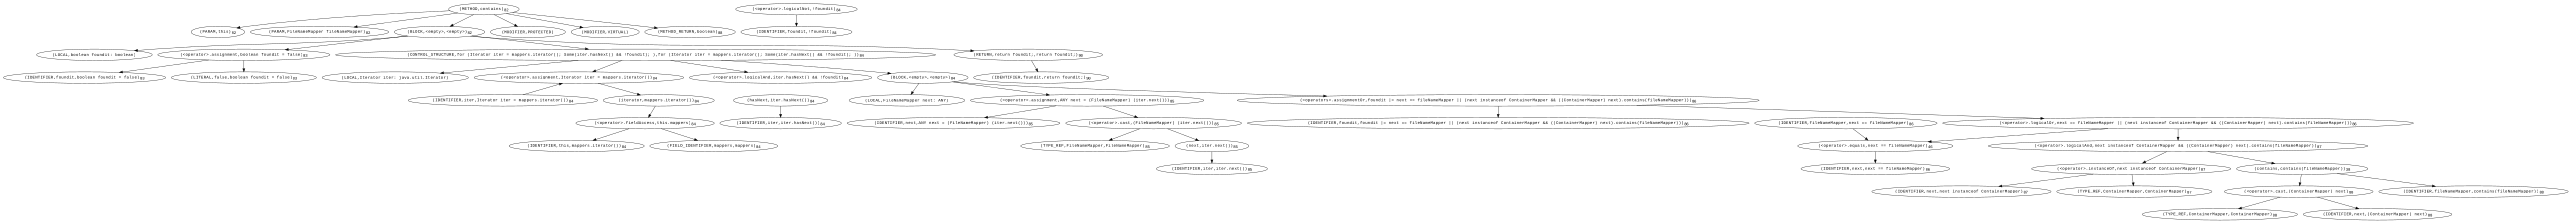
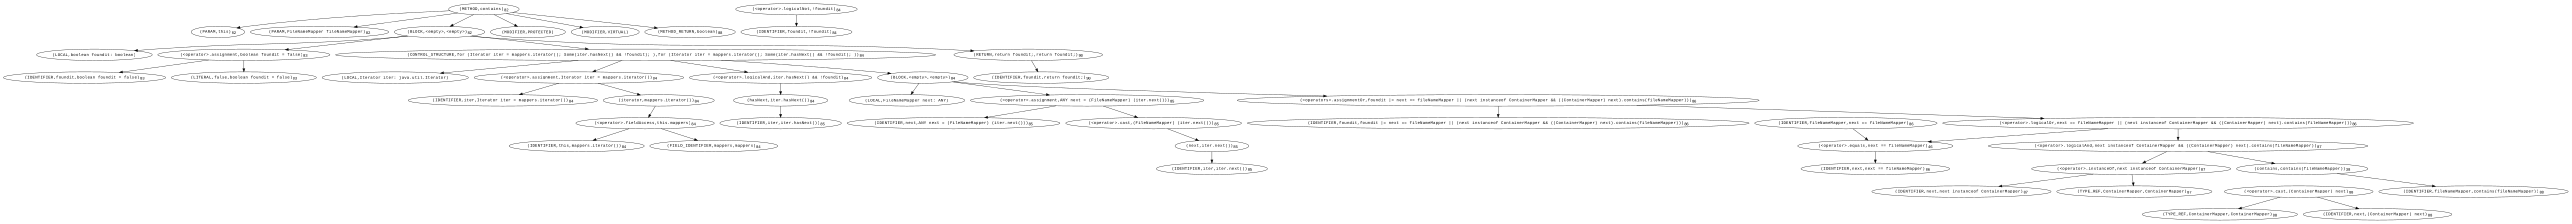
edge "(<operator>.logicalAnd,iter.hasNext() && !foundit)" -> "(hasNext,iter.hasNext())": added
edge "(IDENTIFIER,iter,Iterator iter = mappers.iterator())" -> "(<operator>.assignment,Iterator iter = mappers.iterator())": reversed
node "(IDENTIFIER,iter,iter.hasNext())": text "84" -> "85"
node "(TYPE_REF,FileNameMapper,FileNameMapper)": removed
edge "(contains,contains(fileNameMapper))" -> "(<operator>.cast,(ContainerMapper) next)": removed
